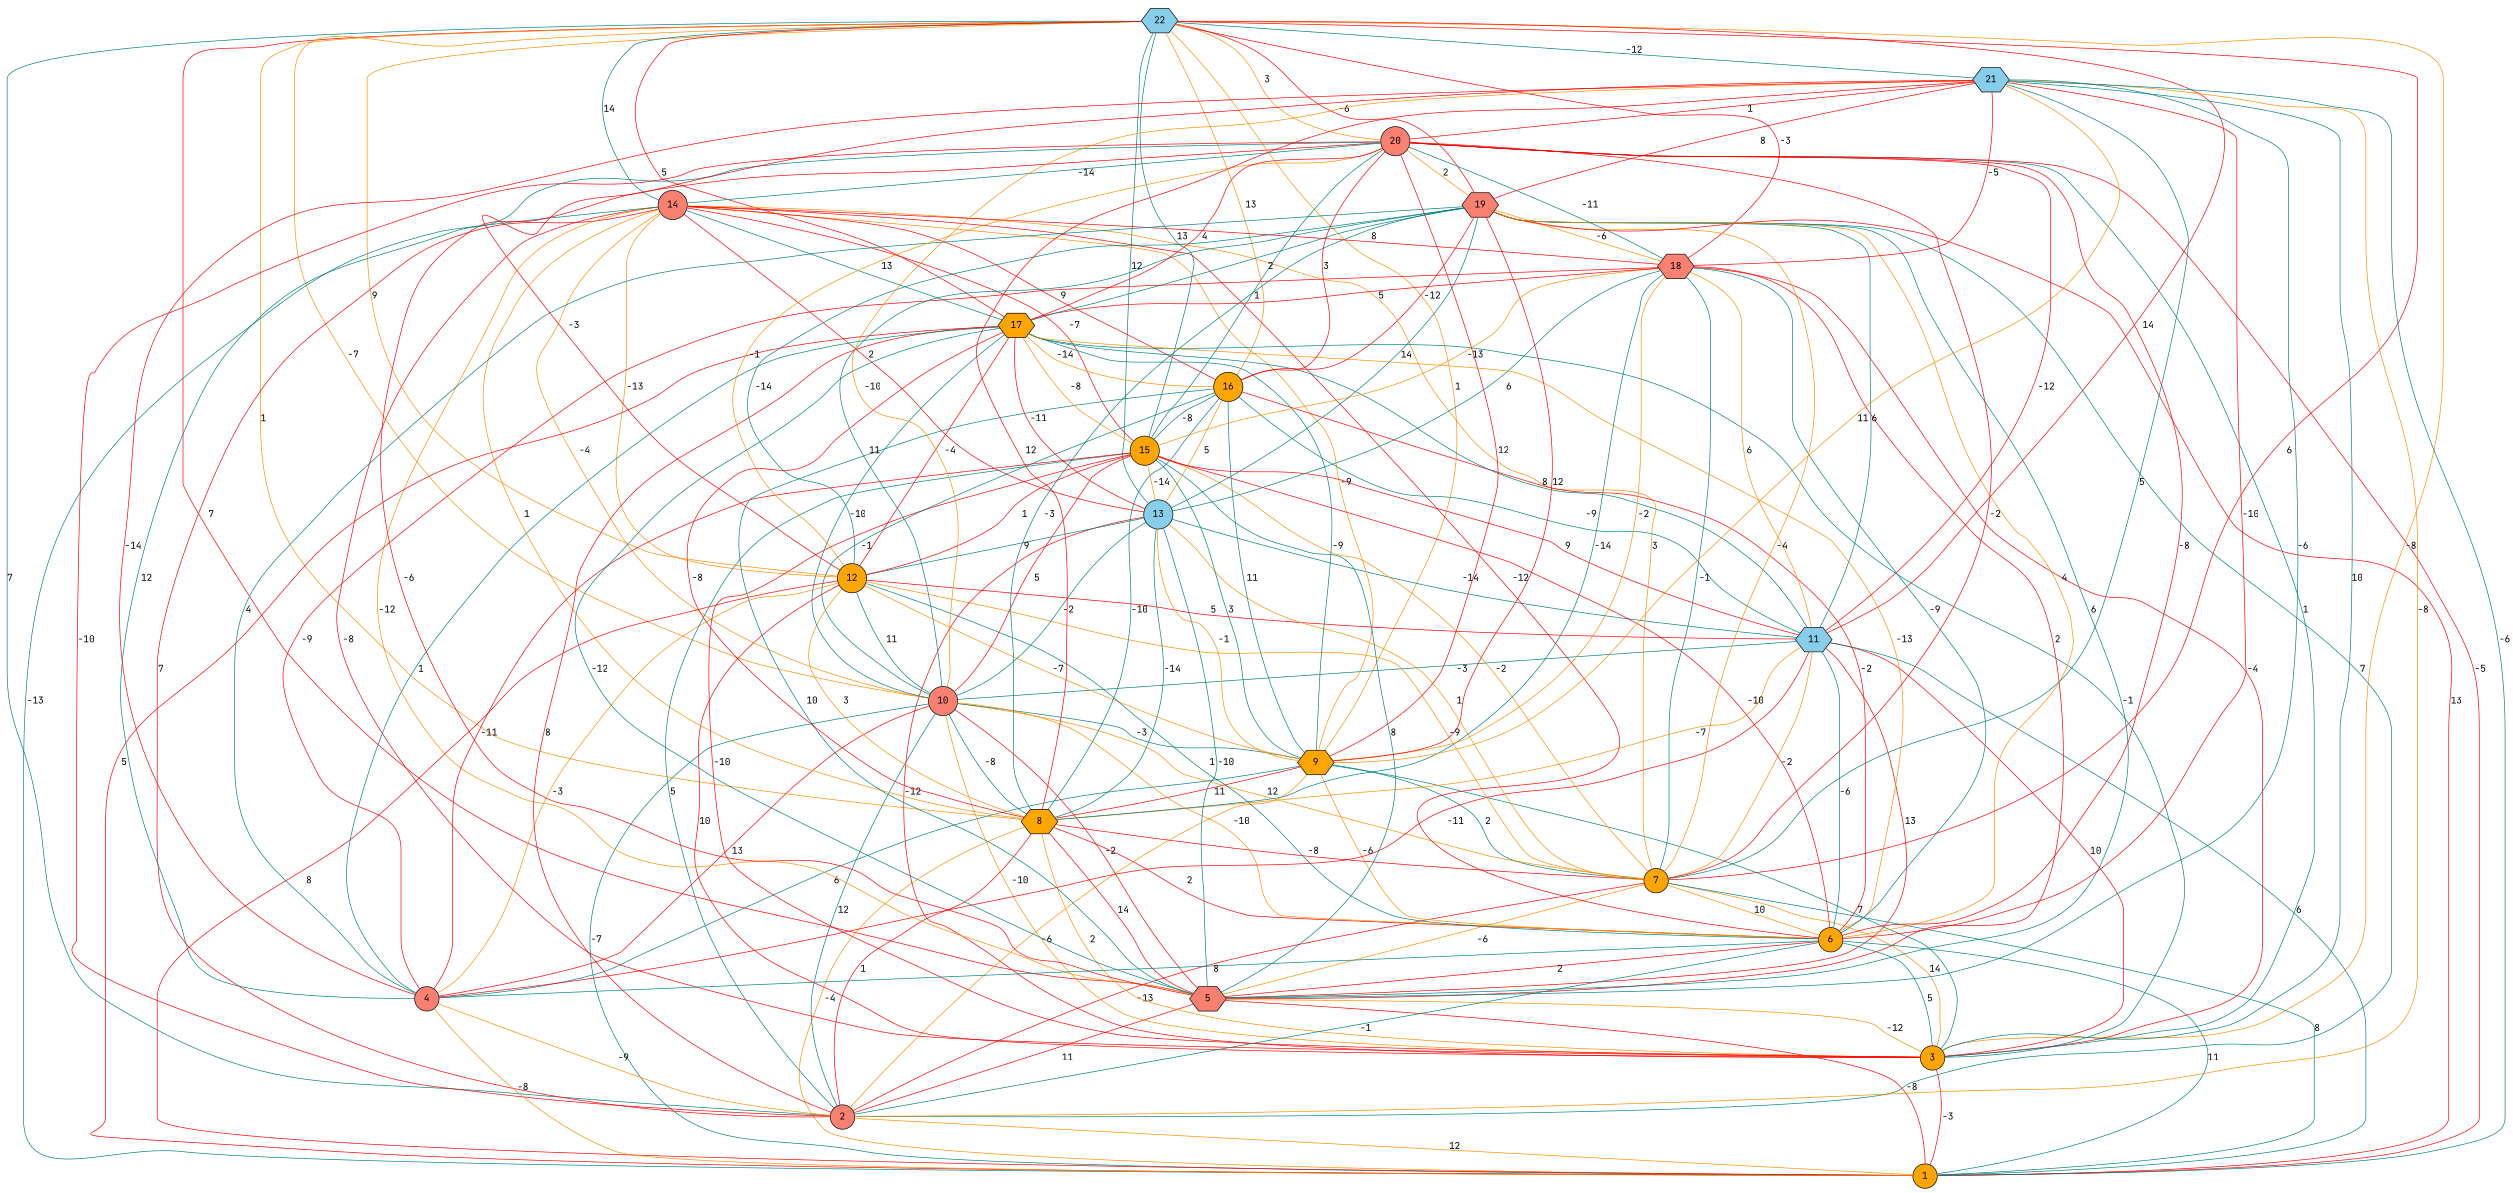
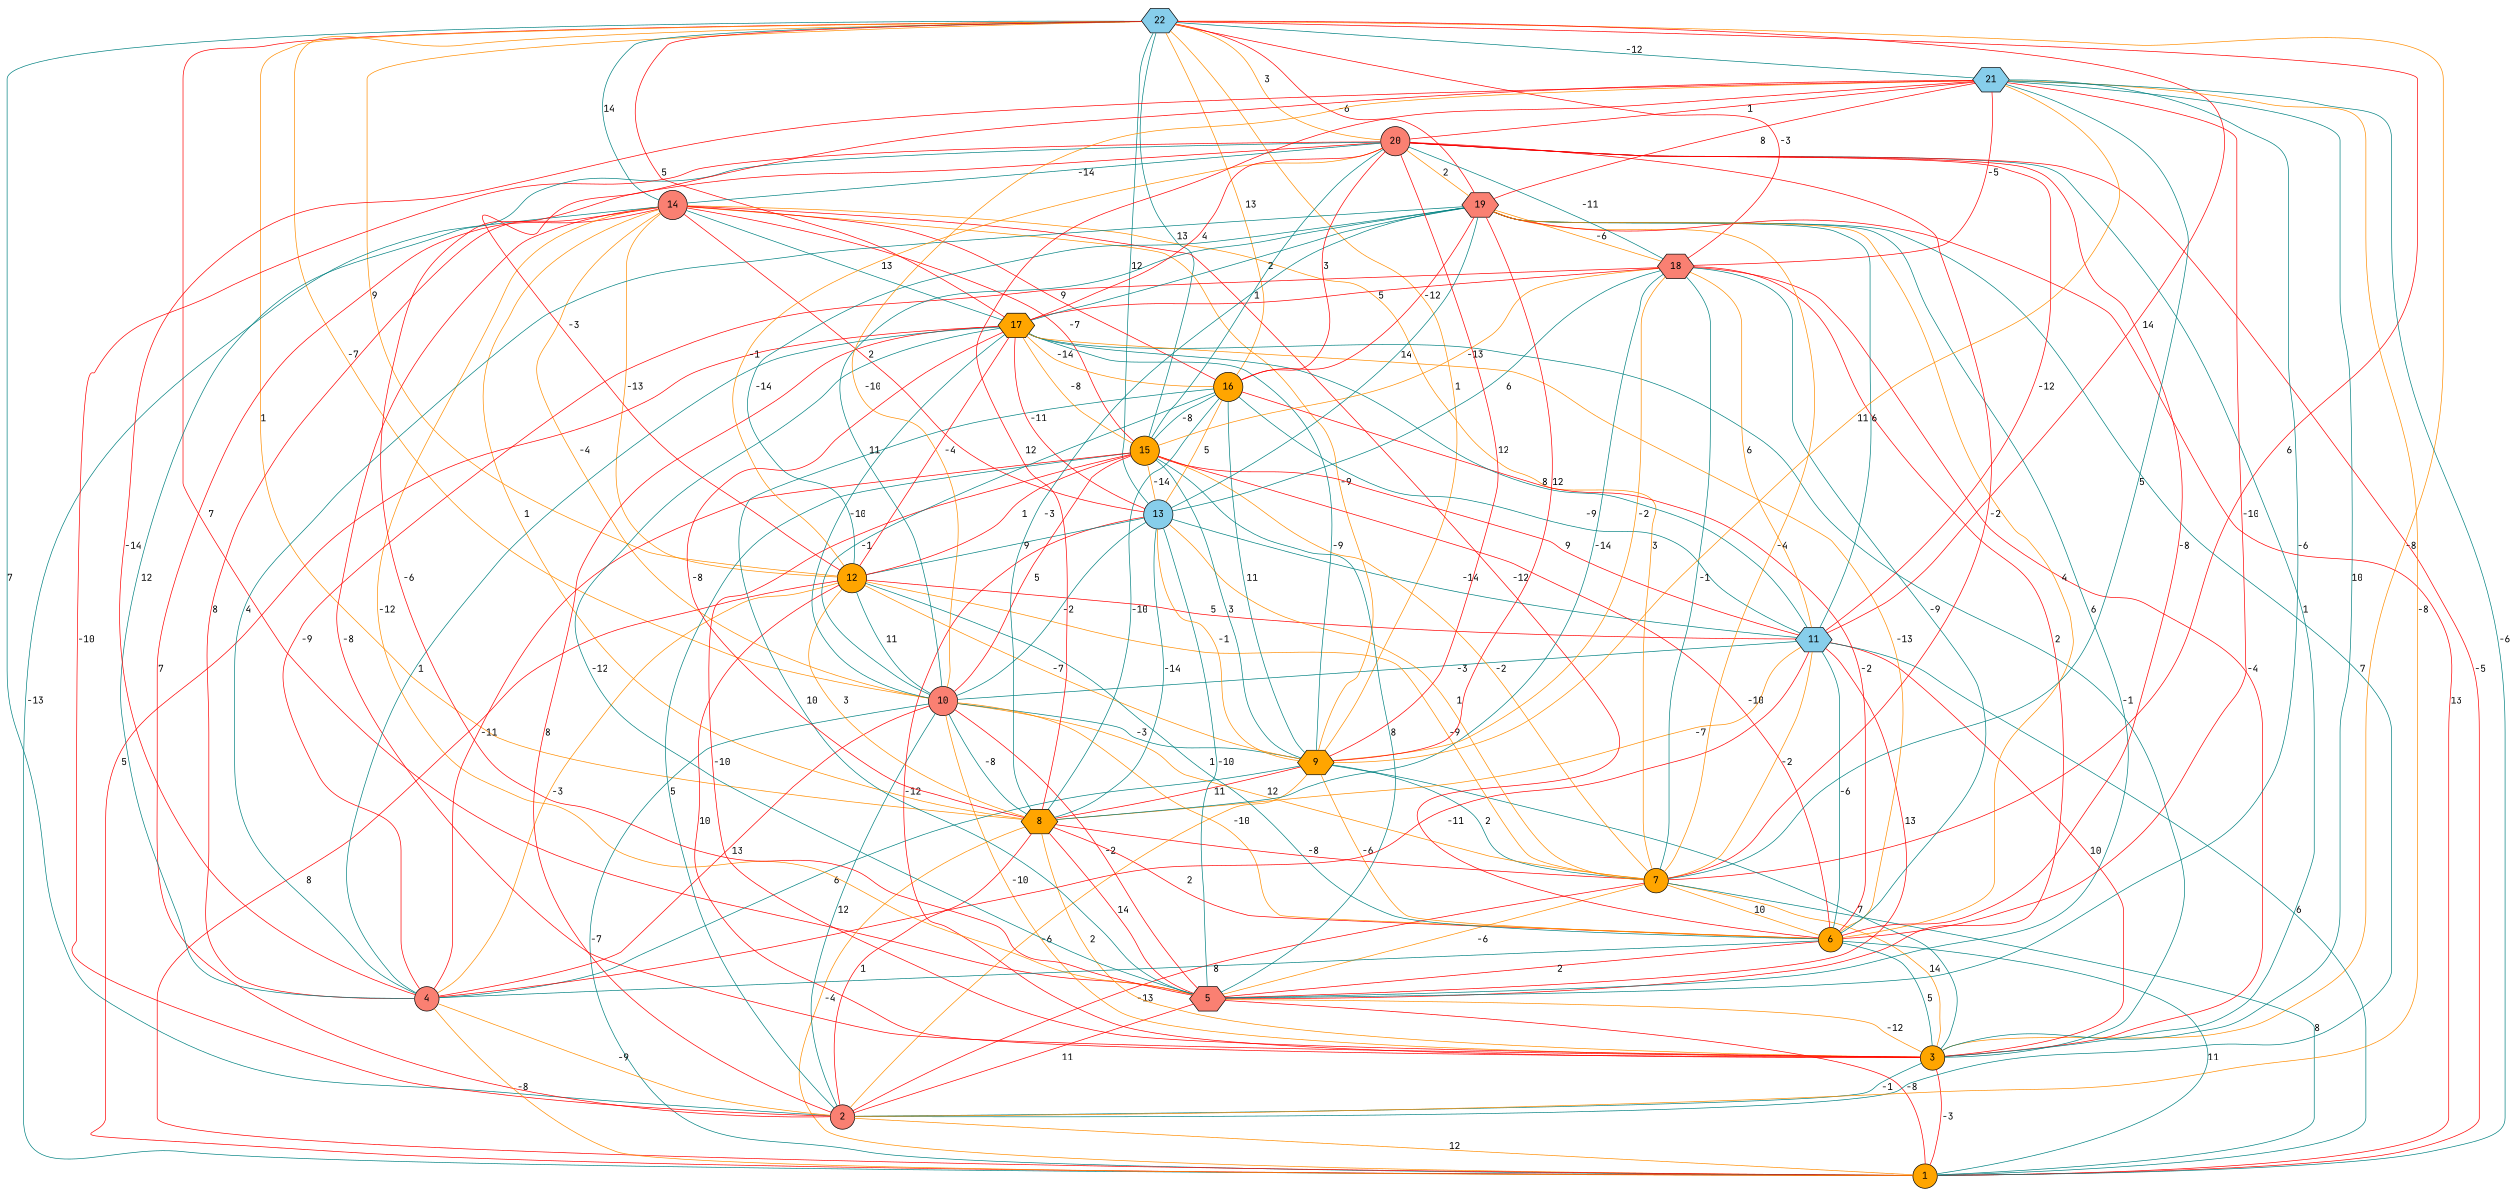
edge "14" -- "18": now "14" -- "4"
edge "6" -- "2": now "3" -- "2"
